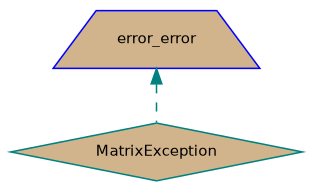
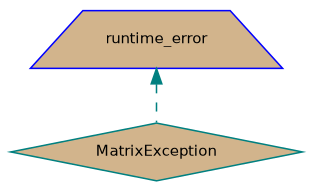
node "error_error": label "error_error" -> "runtime_error"
